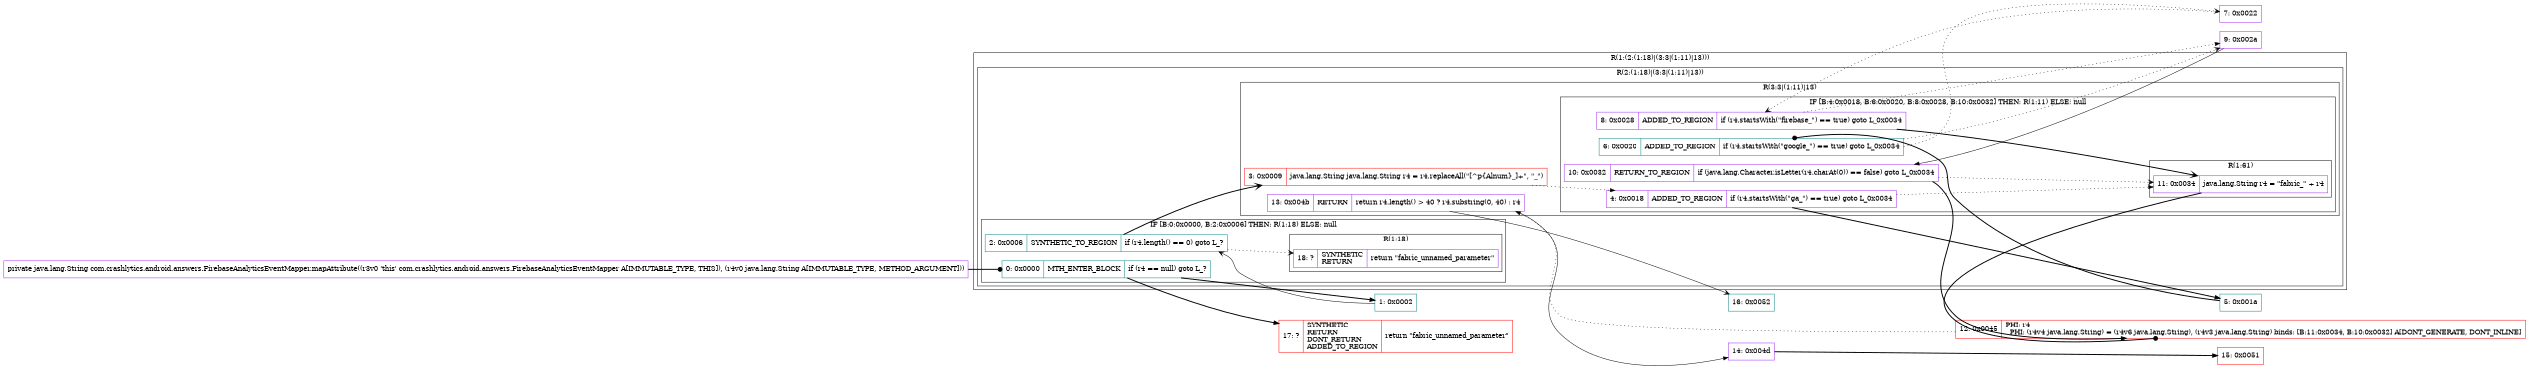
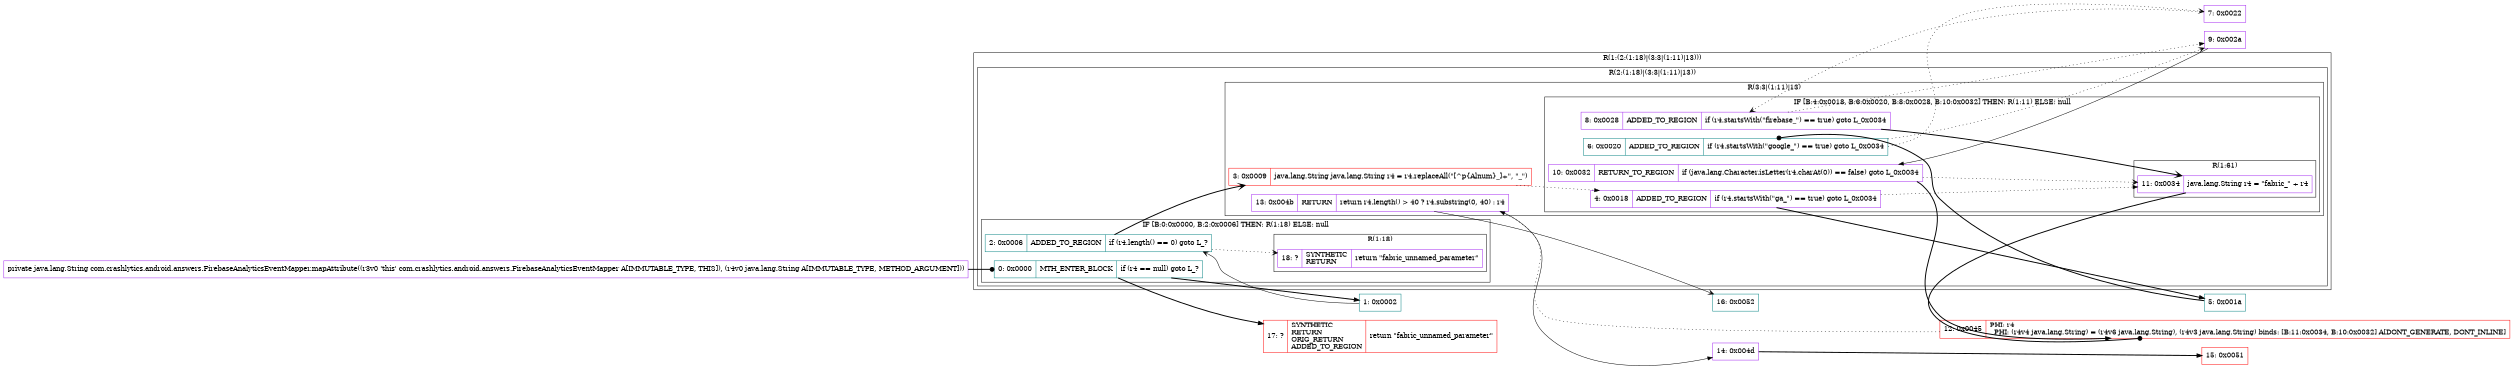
node "2: 0x0006": text "SYNTHETIC_TO_REGION" -> "ADDED_TO_REGION"
node "17: ?": text "DONT_RETURN" -> "ORIG_RETURN"
